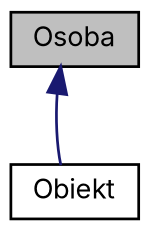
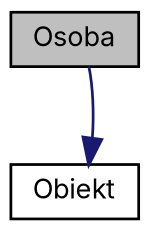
edge "Obiekt" -> "Osoba": reversed
